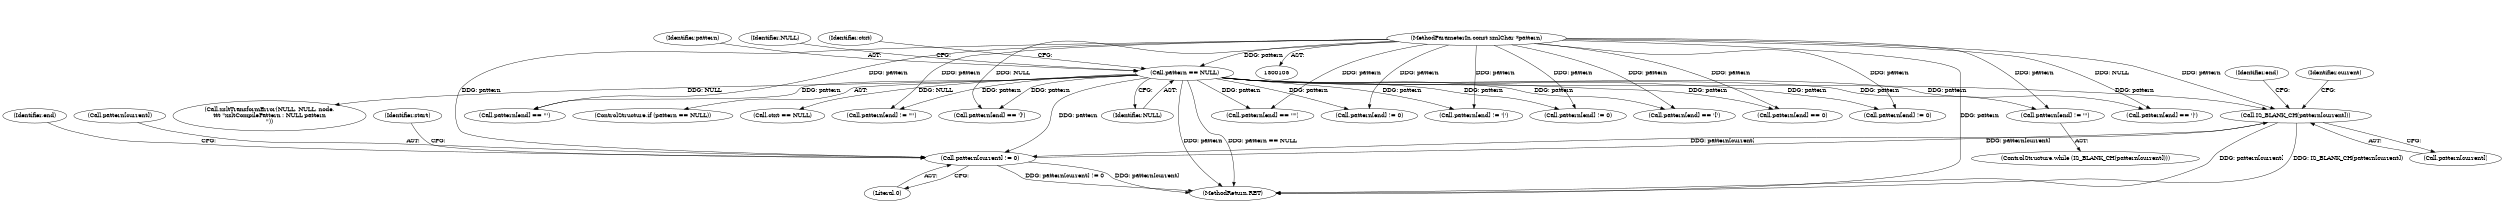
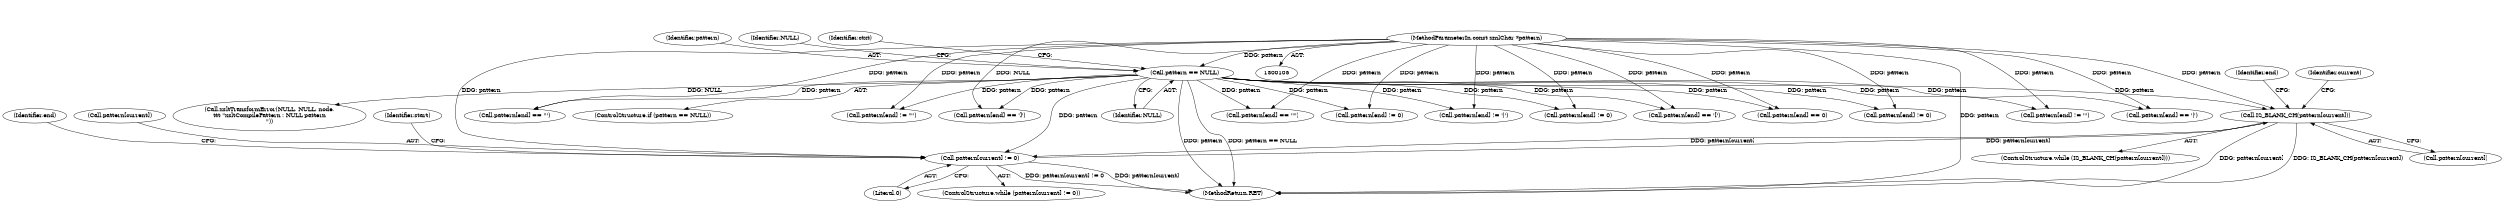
edge "(MethodParameterIn,const xmlChar *pattern)" -> "(Call,pattern[end] == '|')": label "DDG: NULL" -> "DDG: pattern"
node "(Call,ctxt == NULL)": removed
edge "(Call,pattern[end] != ''')" -> "(ControlStructure,while (IS_BLANK_CH(pattern[current])))": now "(Call,IS_BLANK_CH(pattern[current]))" -> "(ControlStructure,while (IS_BLANK_CH(pattern[current])))"
node "(ControlStructure,while (pattern[current] != 0))": added
